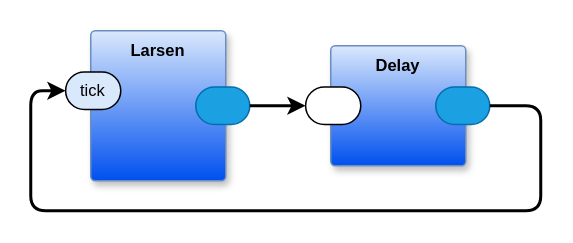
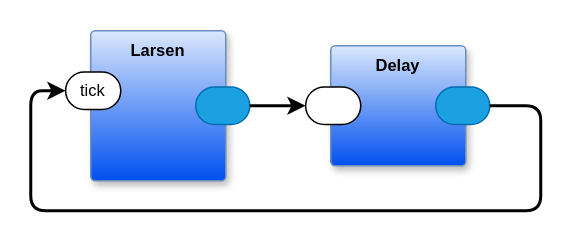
node "tick": fillcolor #dae8fc -> #ffffff
